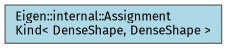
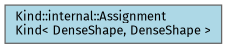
node "Eigen::internal::Assignment Kind< DenseShape, DenseShape >": label "Eigen::internal::Assignment Kind< DenseShape, DenseShape >" -> "Kind::internal::Assignment Kind< DenseShape, DenseShape >"
